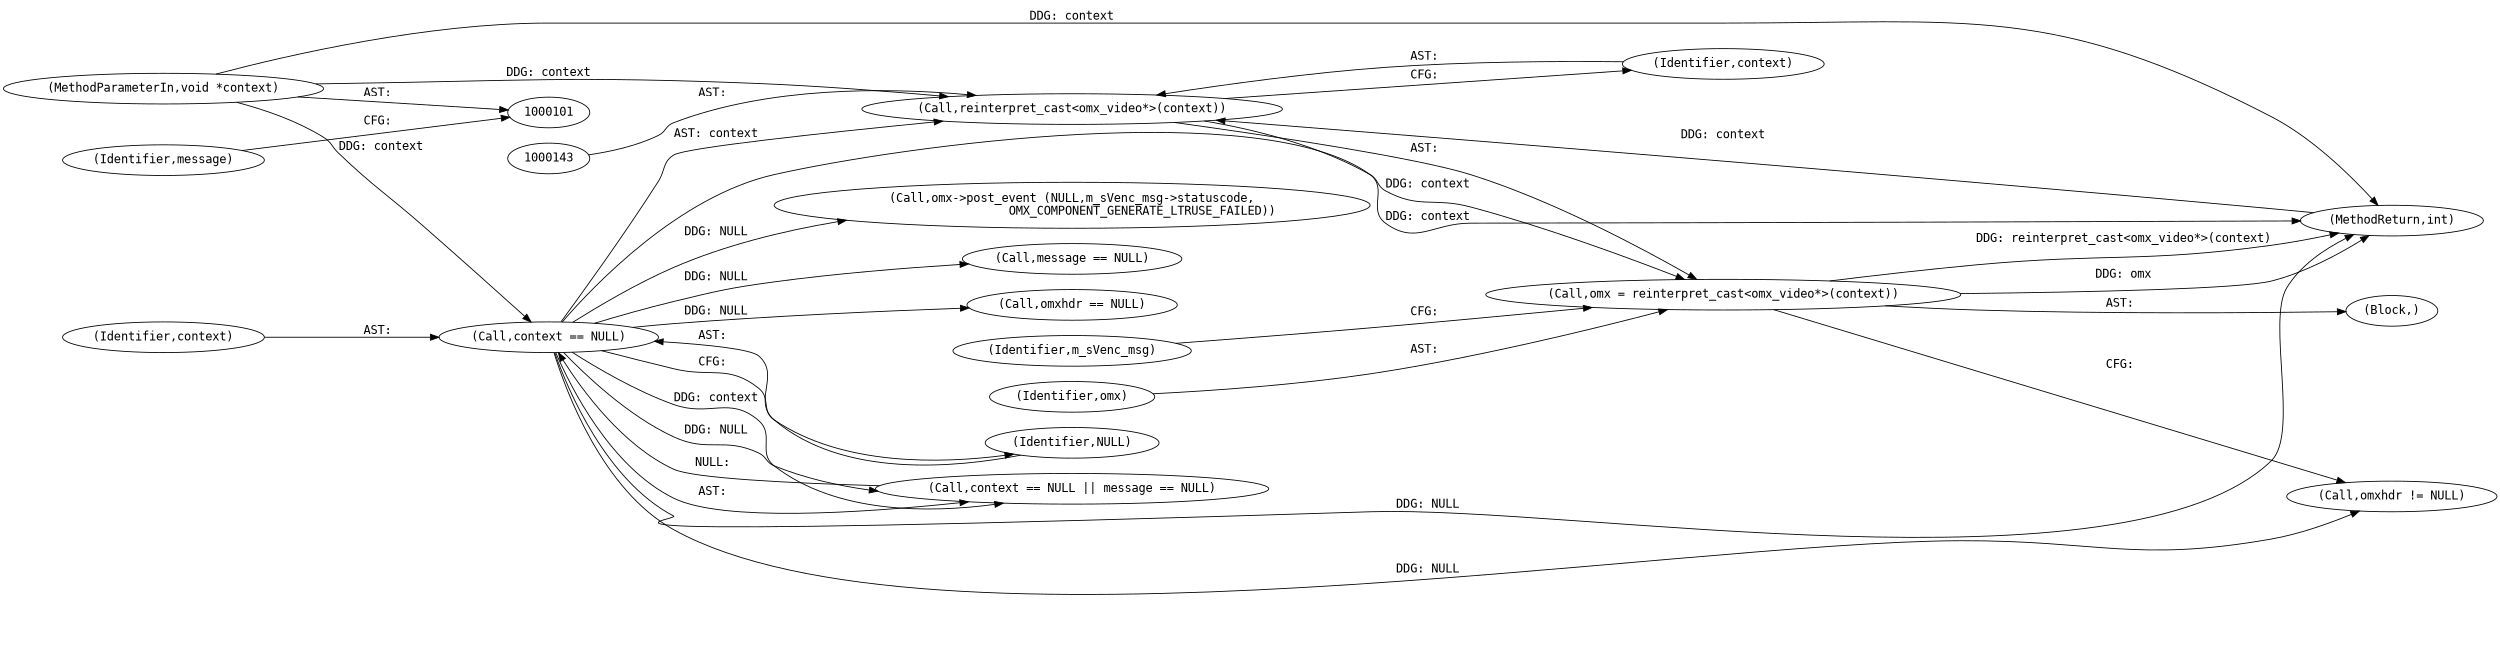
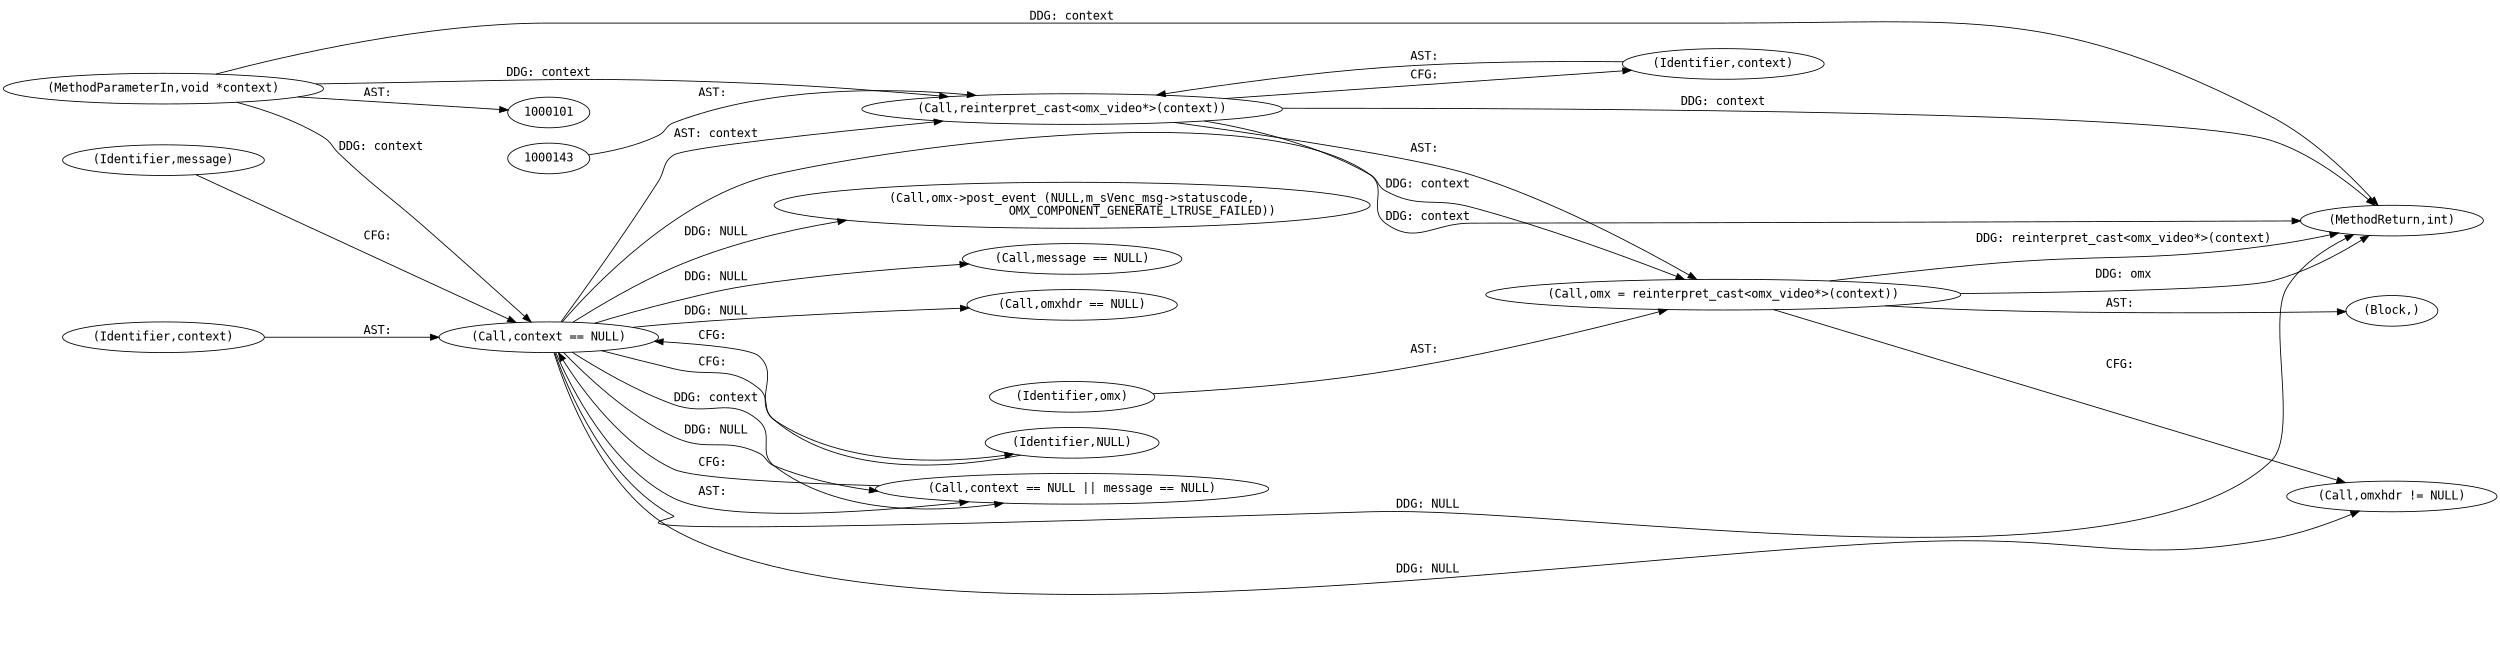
edge "(Identifier,message)" -> "1000101": now "(Identifier,message)" -> "(Call,context == NULL)"
edge "(MethodReturn,int)" -> "(Call,reinterpret_cast<omx_video*>(context))": reversed
edge "(Identifier,NULL)" -> "(Call,context == NULL)": label "AST: " -> "CFG: "
node "(Identifier,m_sVenc_msg)": removed
edge "(Call,context == NULL || message == NULL)" -> "(Call,context == NULL)": label "NULL: " -> "CFG: "
